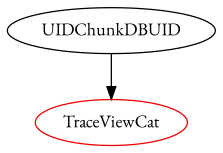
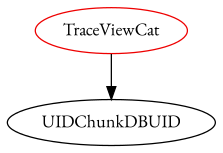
edge "UIDChunkDBUID" -> "TraceViewCat": reversed
